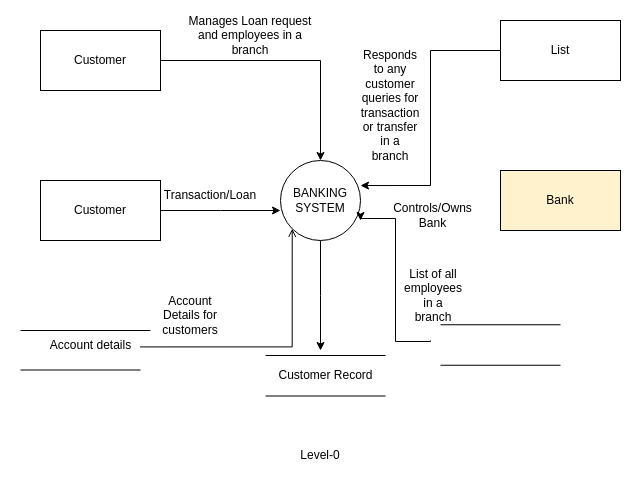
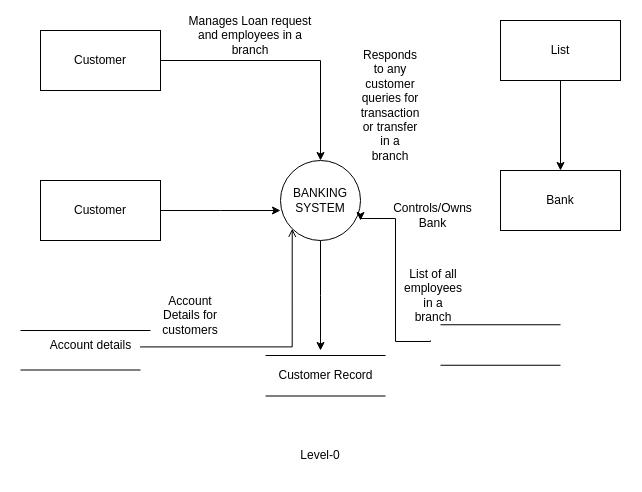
edge "List" -> "BANKING SYSTEM": now "List" -> "Bank"
node "Transaction/Loan": removed
node "Bank": fillcolor #fff2cc -> #ffffff
